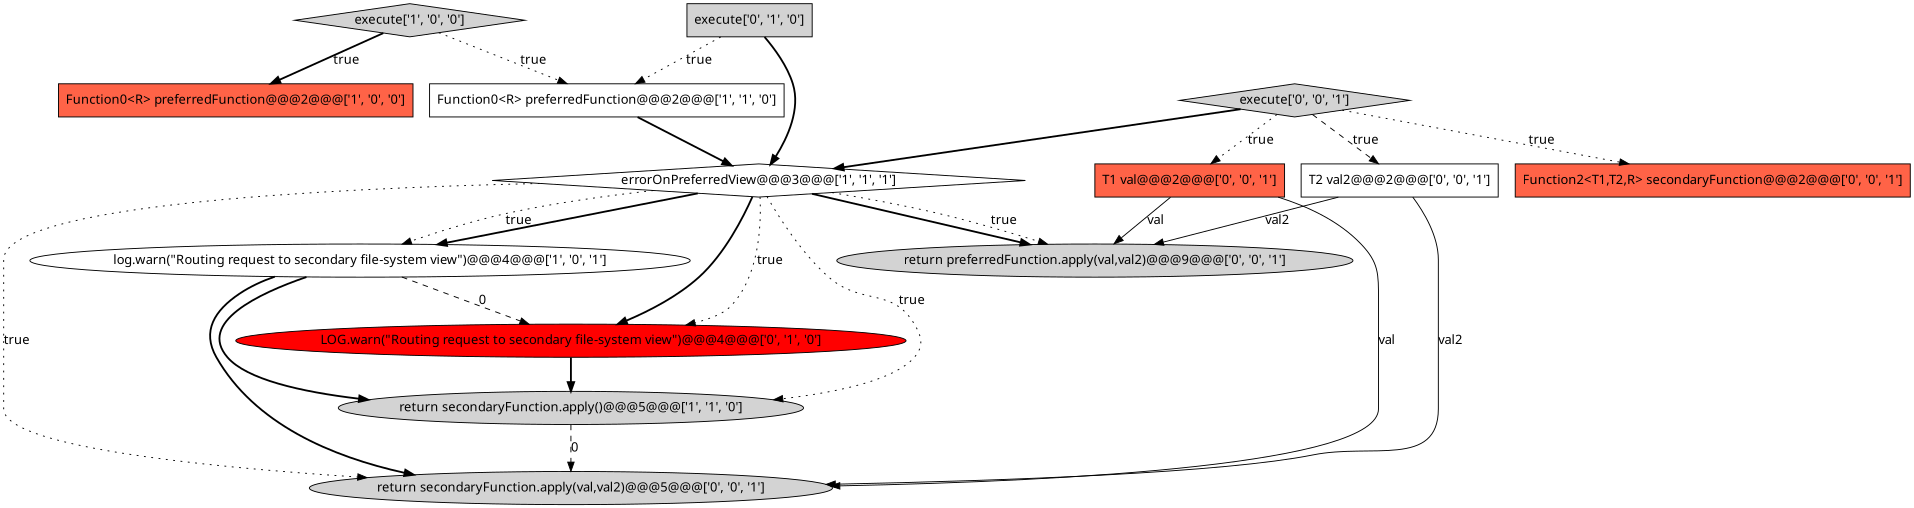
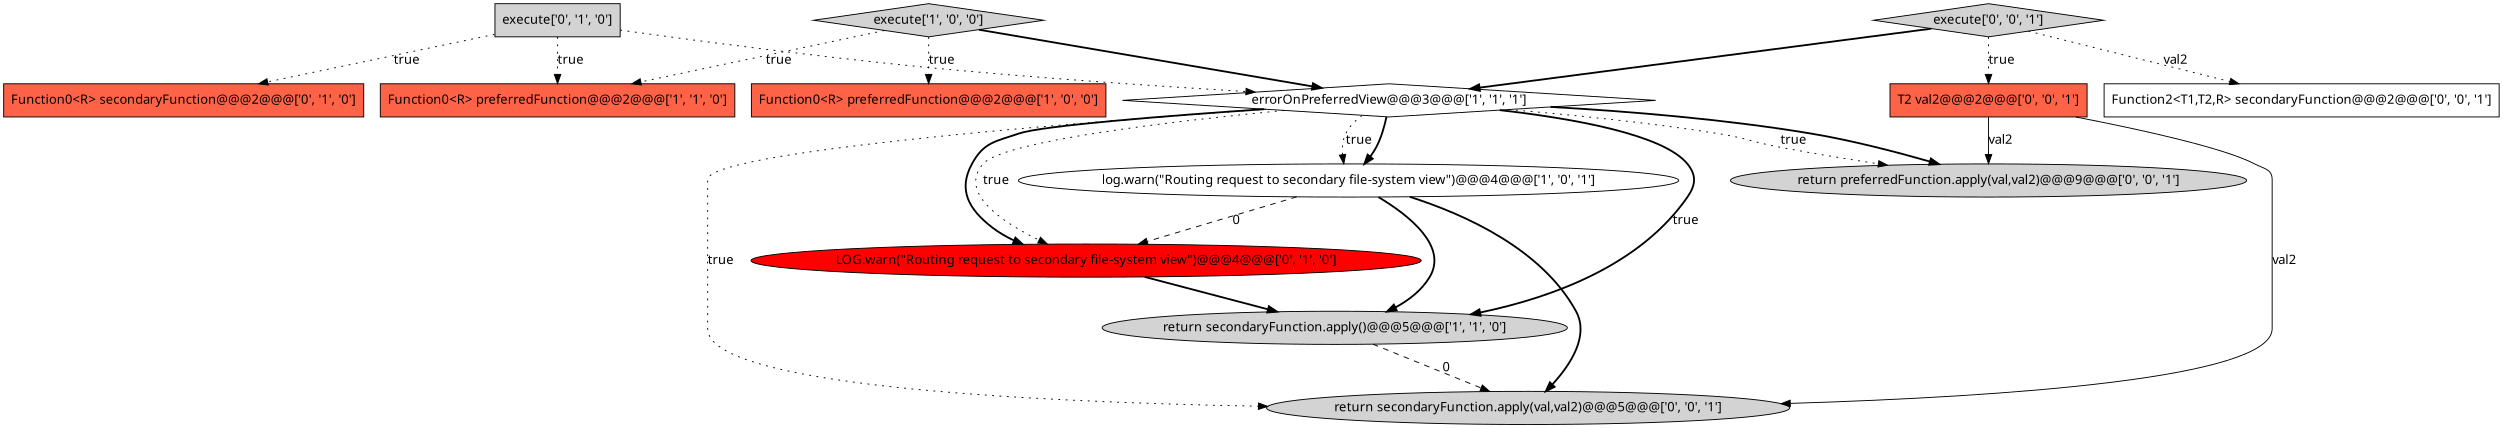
edge "execute['1', '0', '0']" -> "Function0<R> preferredFunction@@@2@@@['1', '0', '0']": style bold -> dotted
edge "execute['0', '1', '0']" -> "errorOnPreferredView@@@3@@@['1', '1', '1']": style bold -> dotted
node "Function0<R> secondaryFunction@@@2@@@['0', '1', '0']": added
node "Function0<R> preferredFunction@@@2@@@['1', '1', '0']": fillcolor white -> tomato
edge "execute['0', '0', '1']" -> "T2 val2@@@2@@@['0', '0', '1']": style dashed -> dotted
edge "Function0<R> preferredFunction@@@2@@@['1', '1', '0']" -> "errorOnPreferredView@@@3@@@['1', '1', '1']": now "execute['1', '0', '0']" -> "errorOnPreferredView@@@3@@@['1', '1', '1']"
edge "execute['0', '0', '1']" -> "Function2<T1,T2,R> secondaryFunction@@@2@@@['0', '0', '1']": label "true" -> "val2"
node "T1 val@@@2@@@['0', '0', '1']": removed
node "T2 val2@@@2@@@['0', '0', '1']": fillcolor white -> tomato
node "Function2<T1,T2,R> secondaryFunction@@@2@@@['0', '0', '1']": fillcolor tomato -> white
edge "errorOnPreferredView@@@3@@@['1', '1', '1']" -> "return secondaryFunction.apply()@@@5@@@['1', '1', '0']": style dotted -> bold
